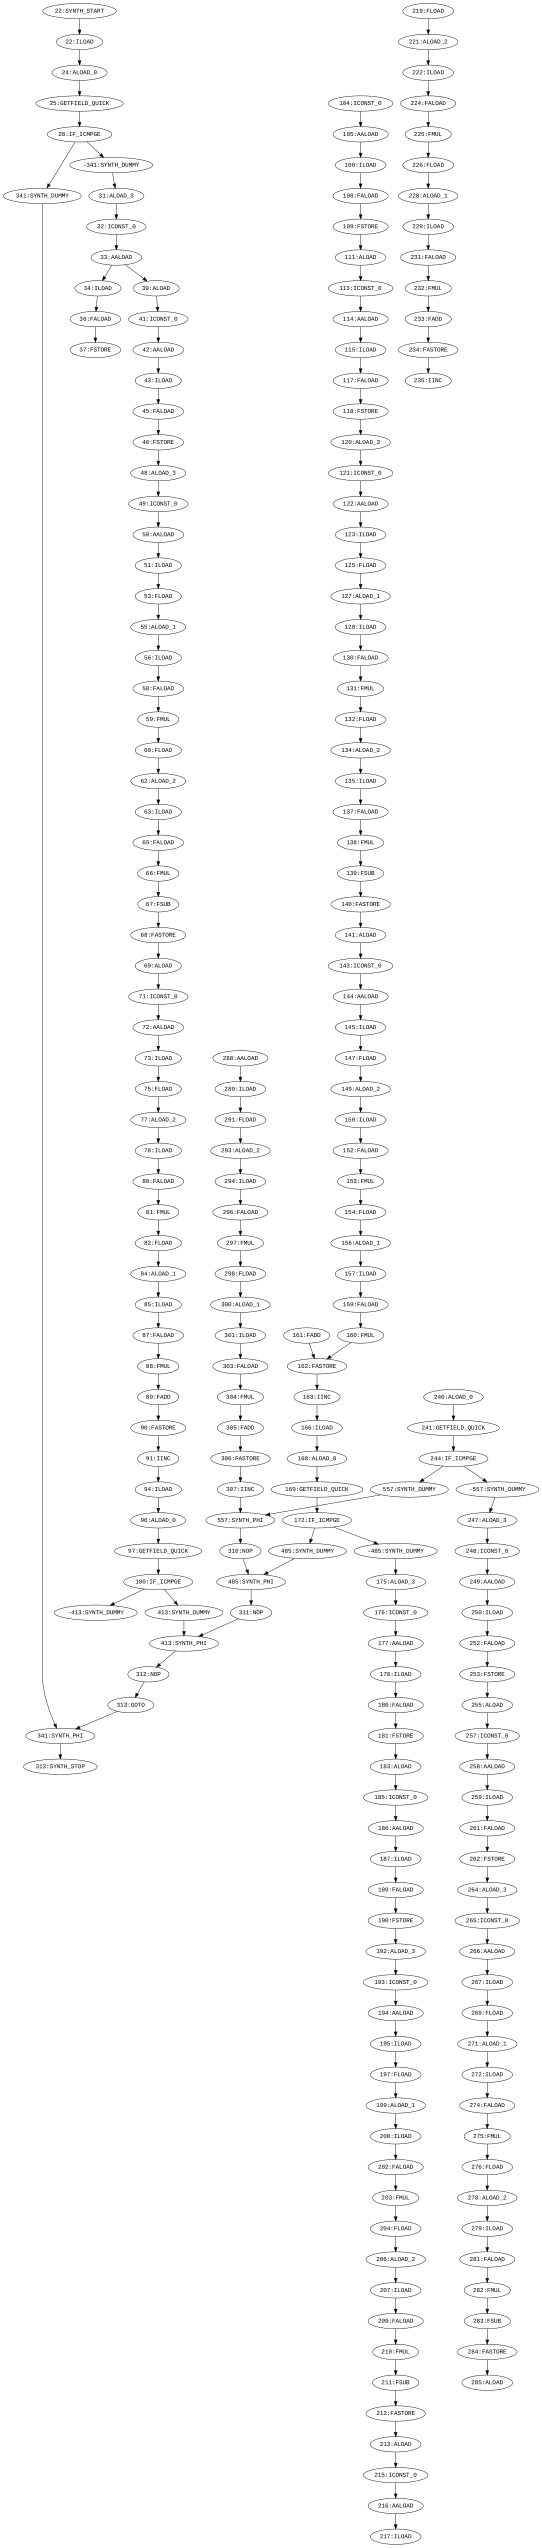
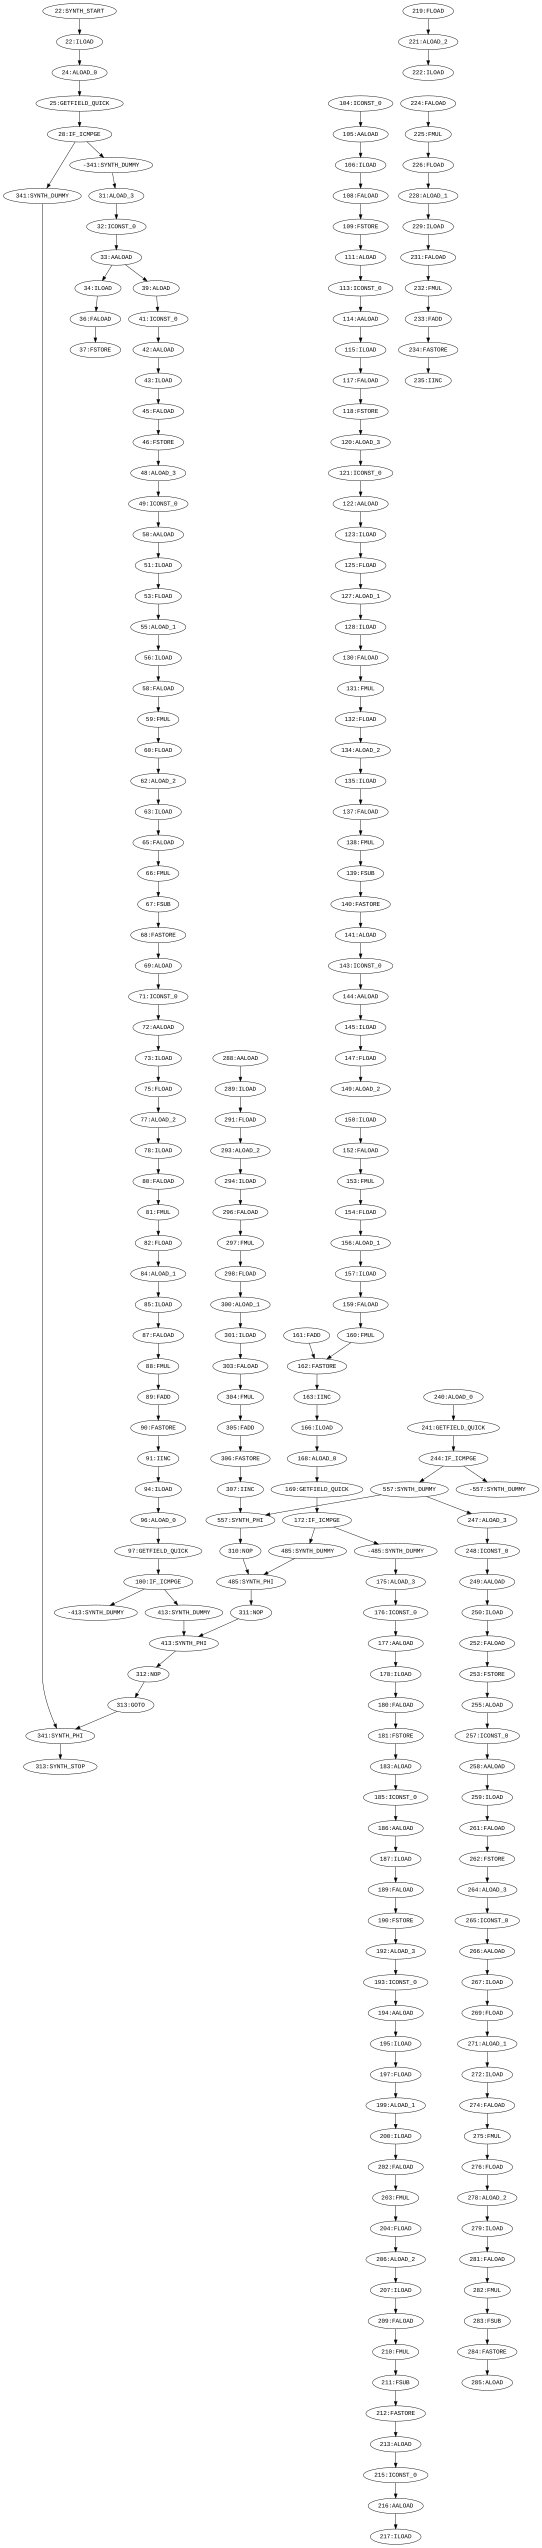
edge "222:ILOAD" -> "224:FALOAD": removed
edge "149:ALOAD_2" -> "150:ILOAD": removed
edge "-557:SYNTH_DUMMY" -> "247:ALOAD_3": now "557:SYNTH_DUMMY" -> "247:ALOAD_3"
